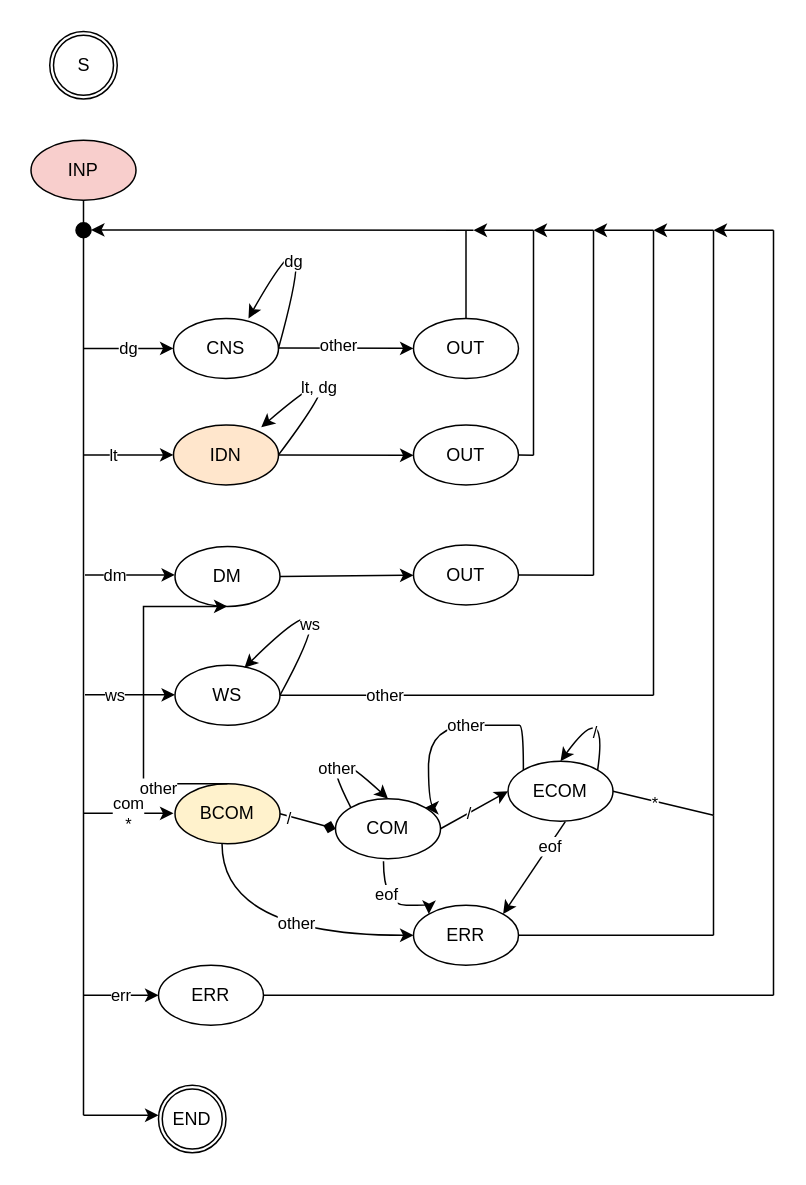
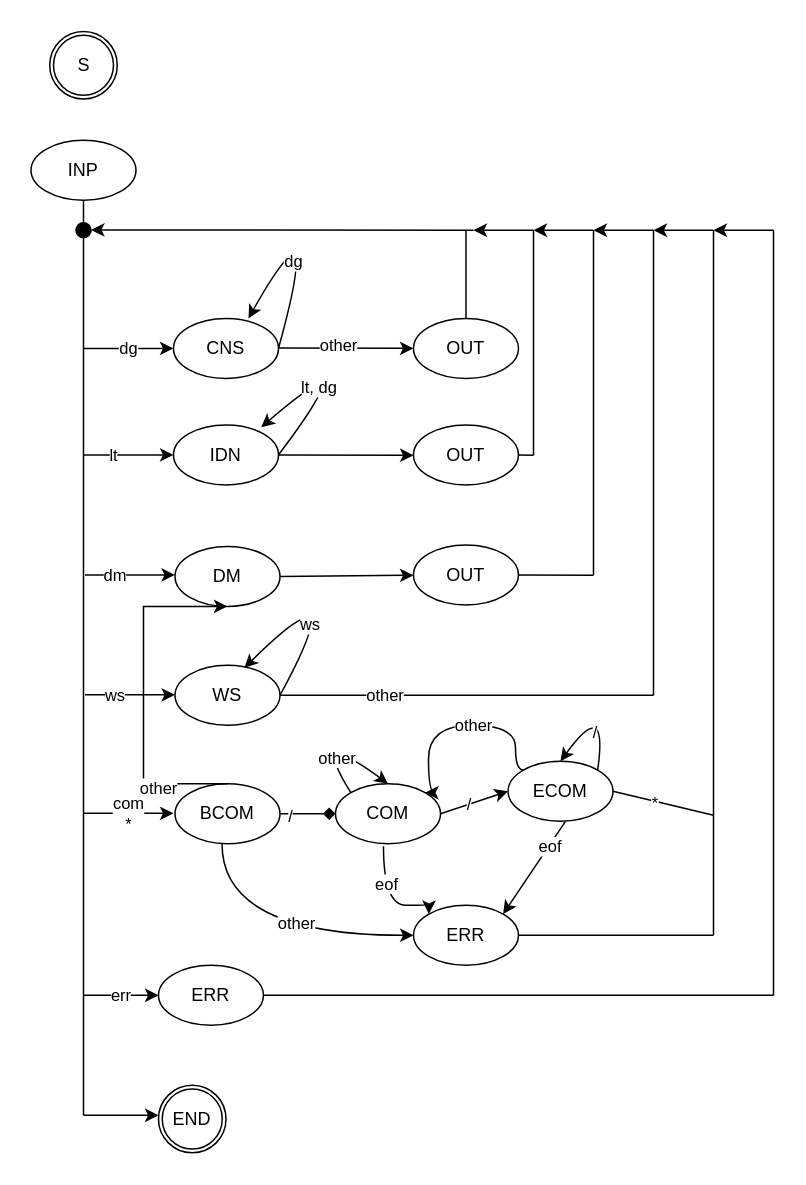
node "INP": fillcolor #f8cecc -> #ffffff
node "IDN": fillcolor #ffe6cc -> #ffffff
node "BCOM": fillcolor #fff2cc -> #ffffff
node "COM": moved (388, 829) -> (388, 814)
